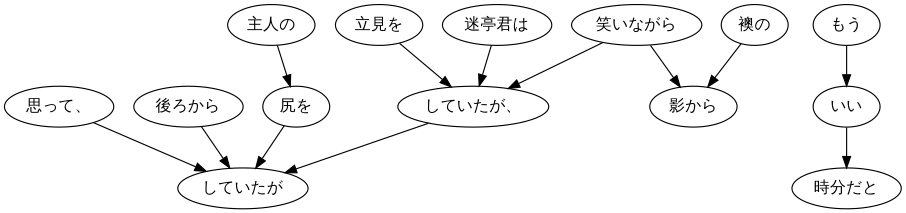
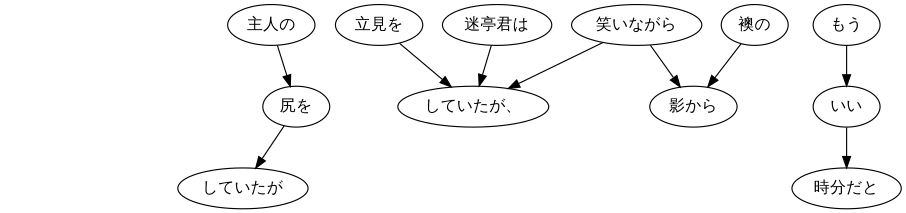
node "思って、": removed
node "後ろから": removed
edge "していたが、" -> "していたが": removed
